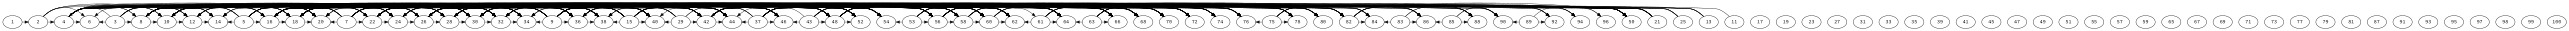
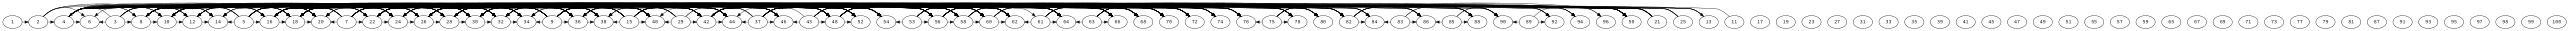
edge "13" -> "16": reversed
